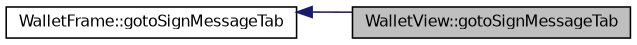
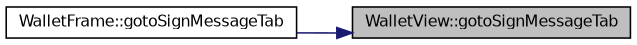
edge "WalletView::gotoSignMessageTab" -> "WalletFrame::gotoSignMessageTab": reversed
